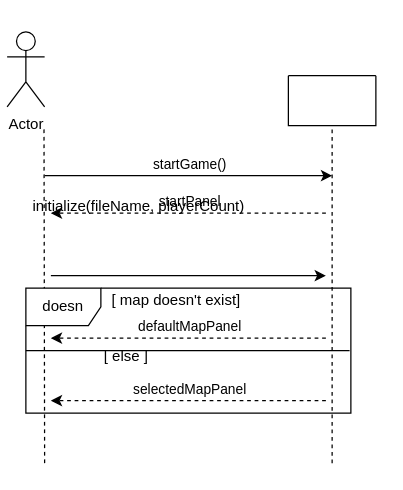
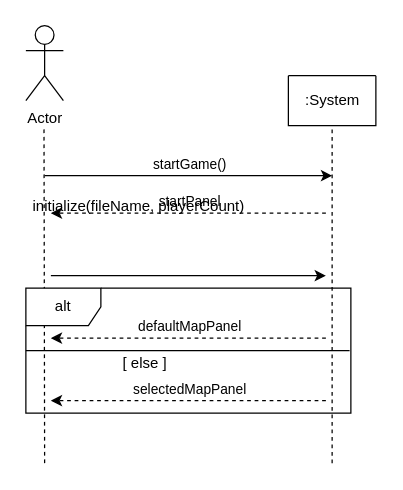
node "Actor": moved (26, 69) -> (44, 63)
node ":System": added
node "[ map doesn't exist]": removed
node "doesn": label "doesn" -> "alt"
node "[ else ]": moved (126, 357) -> (144, 363)
